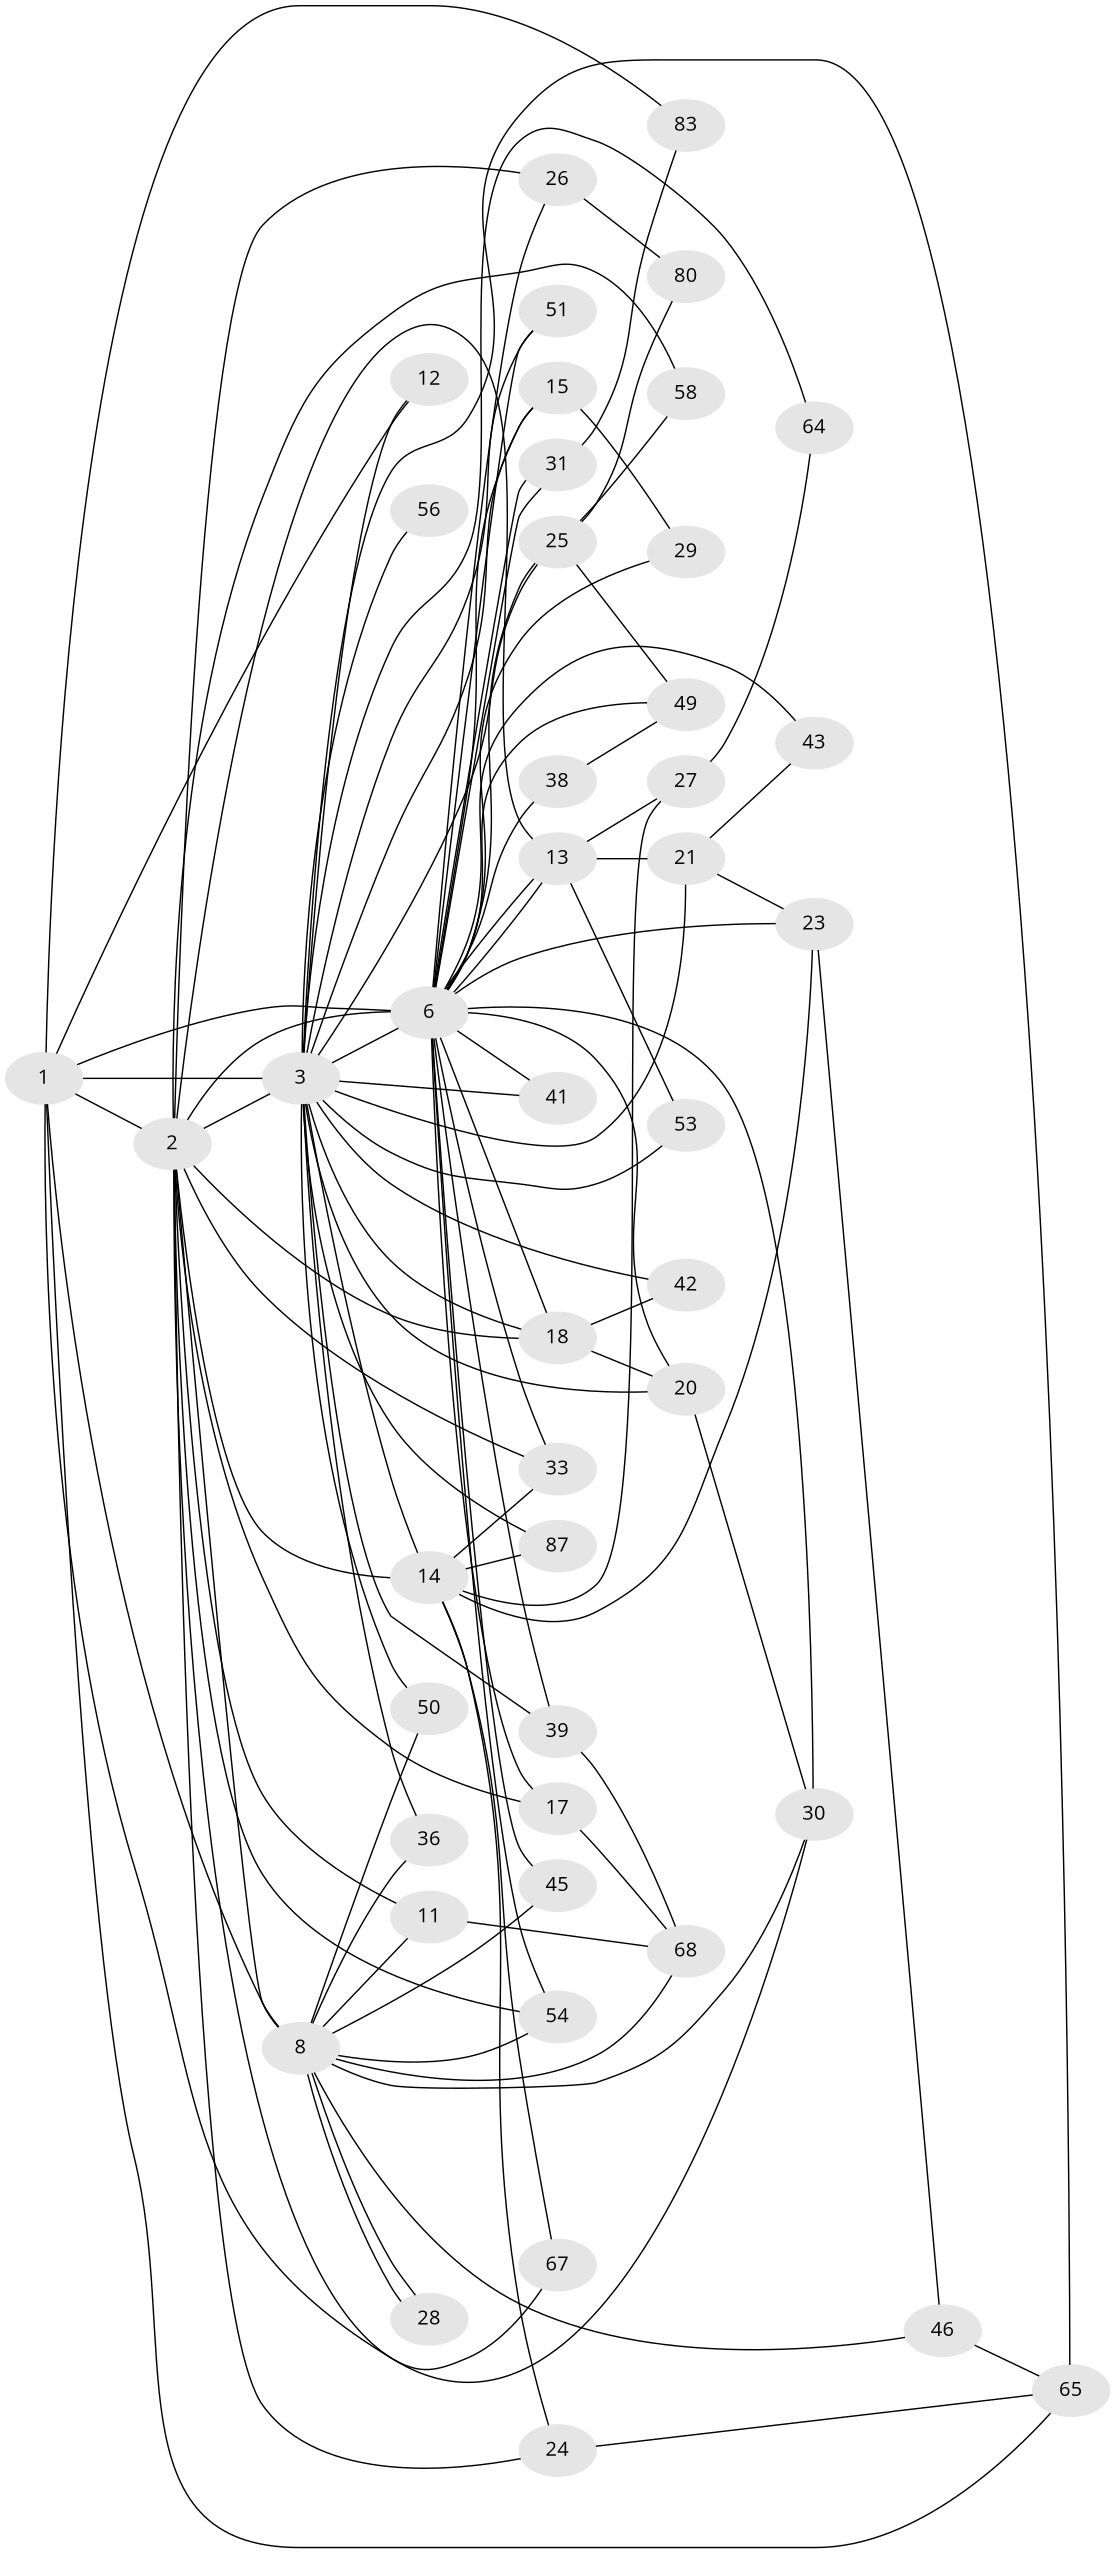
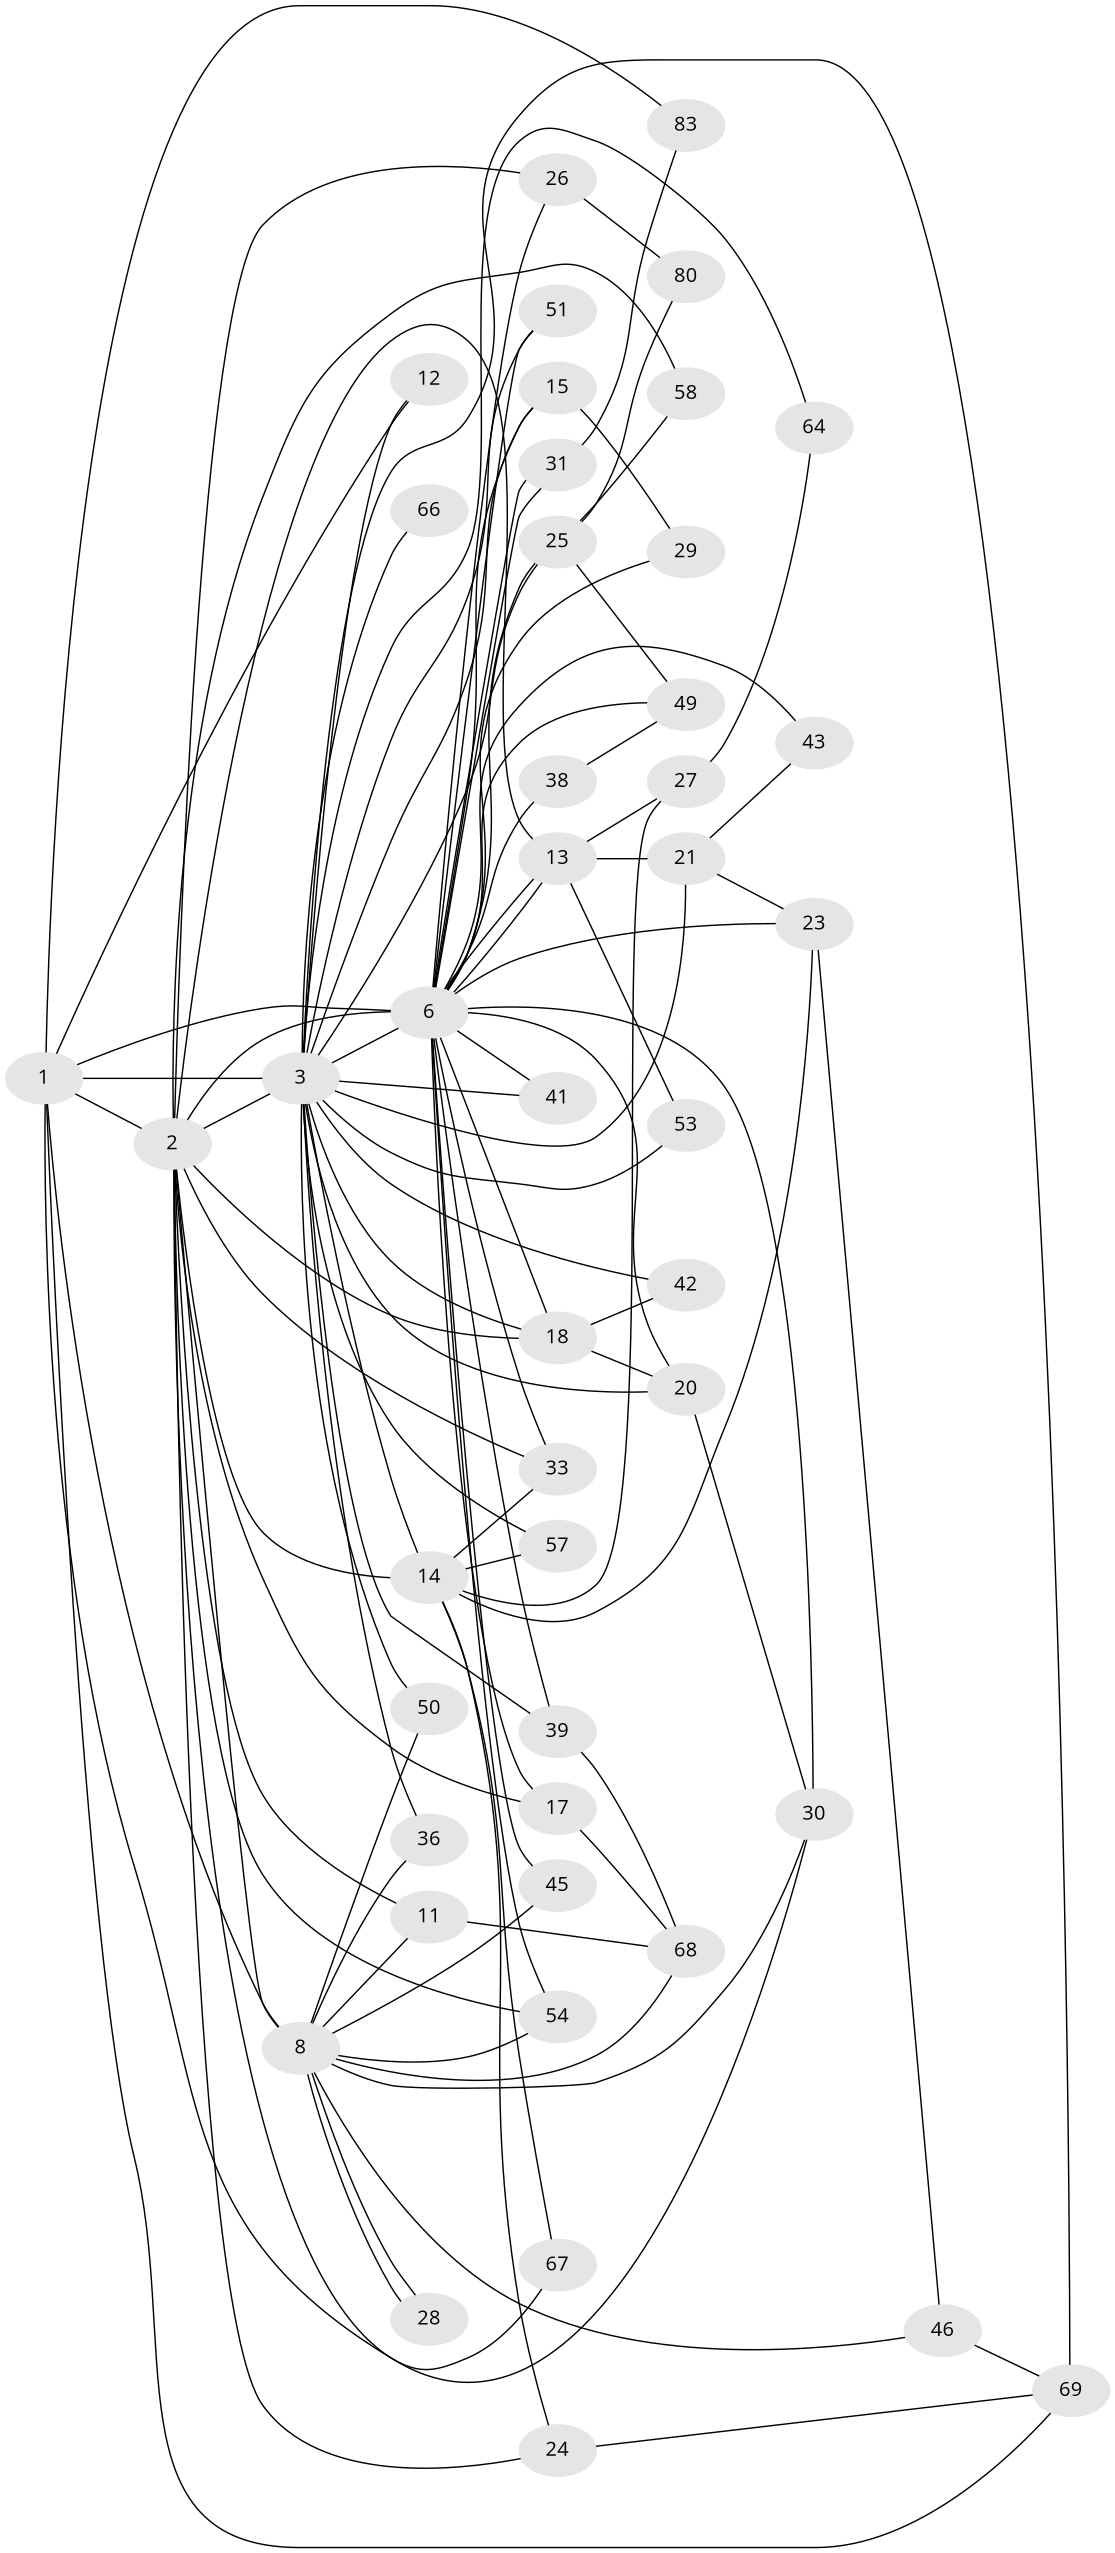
node "56": label "56" -> "66"
node "87": label "87" -> "57"
node "65": label "65" -> "69"
